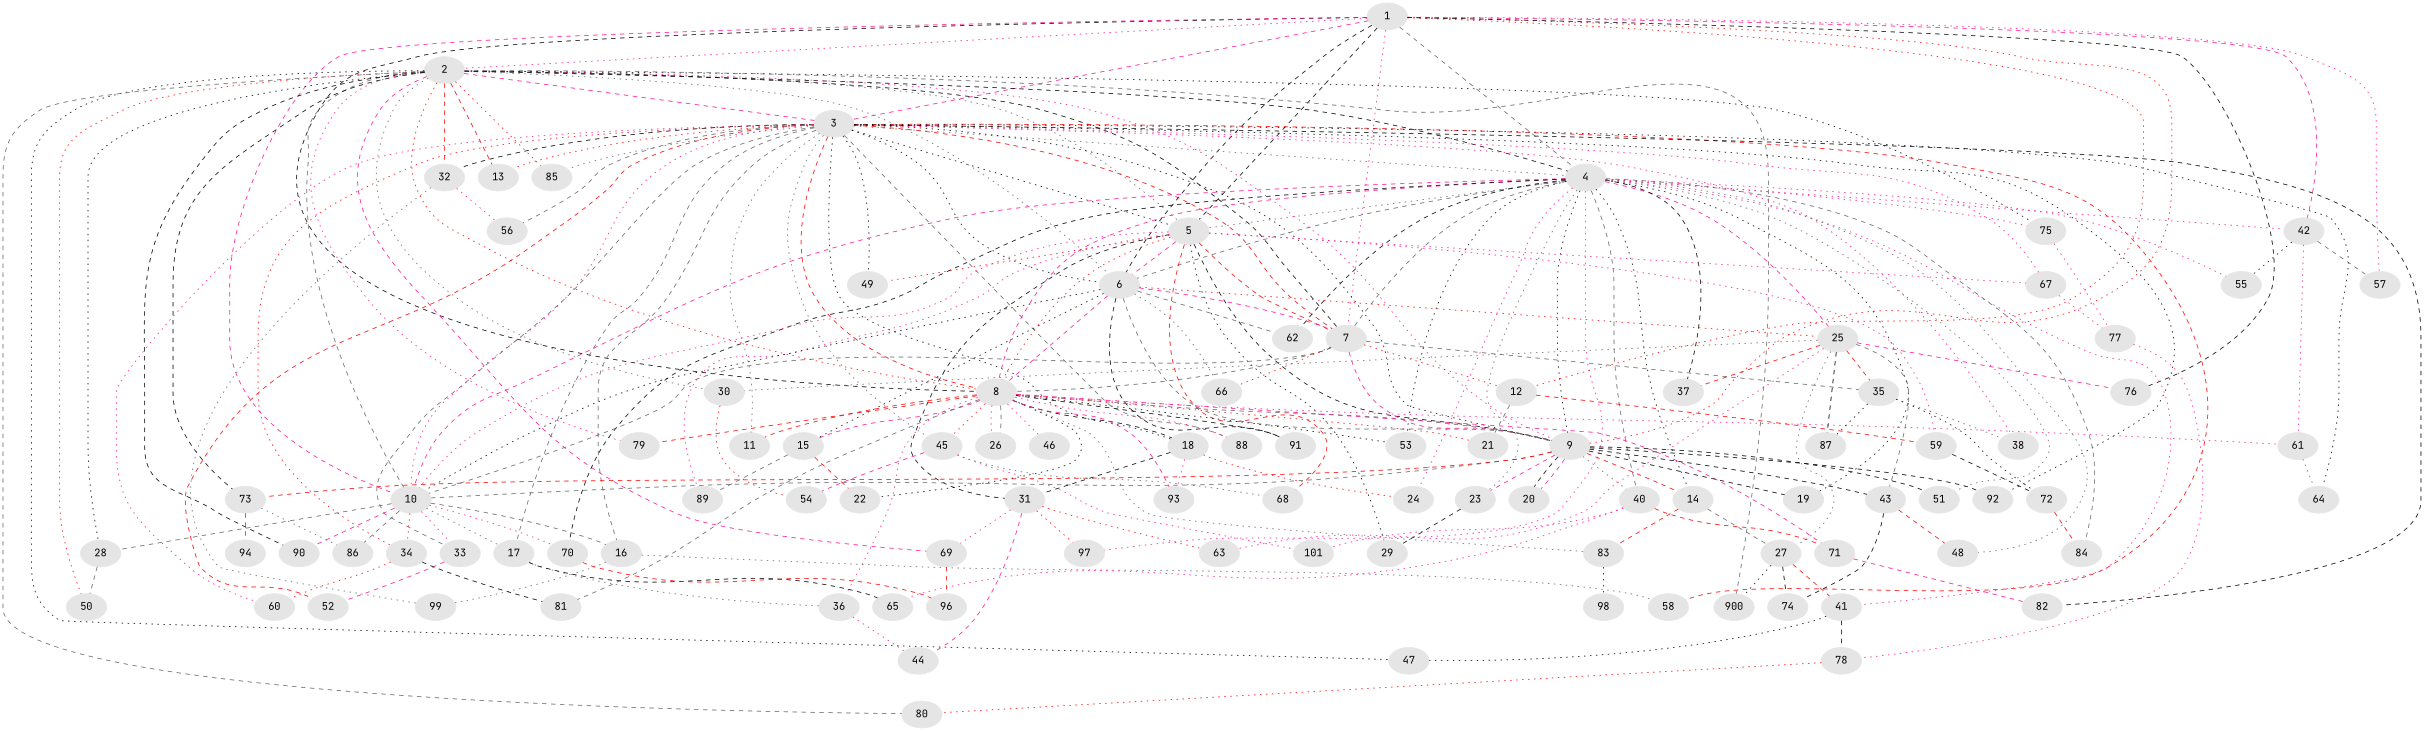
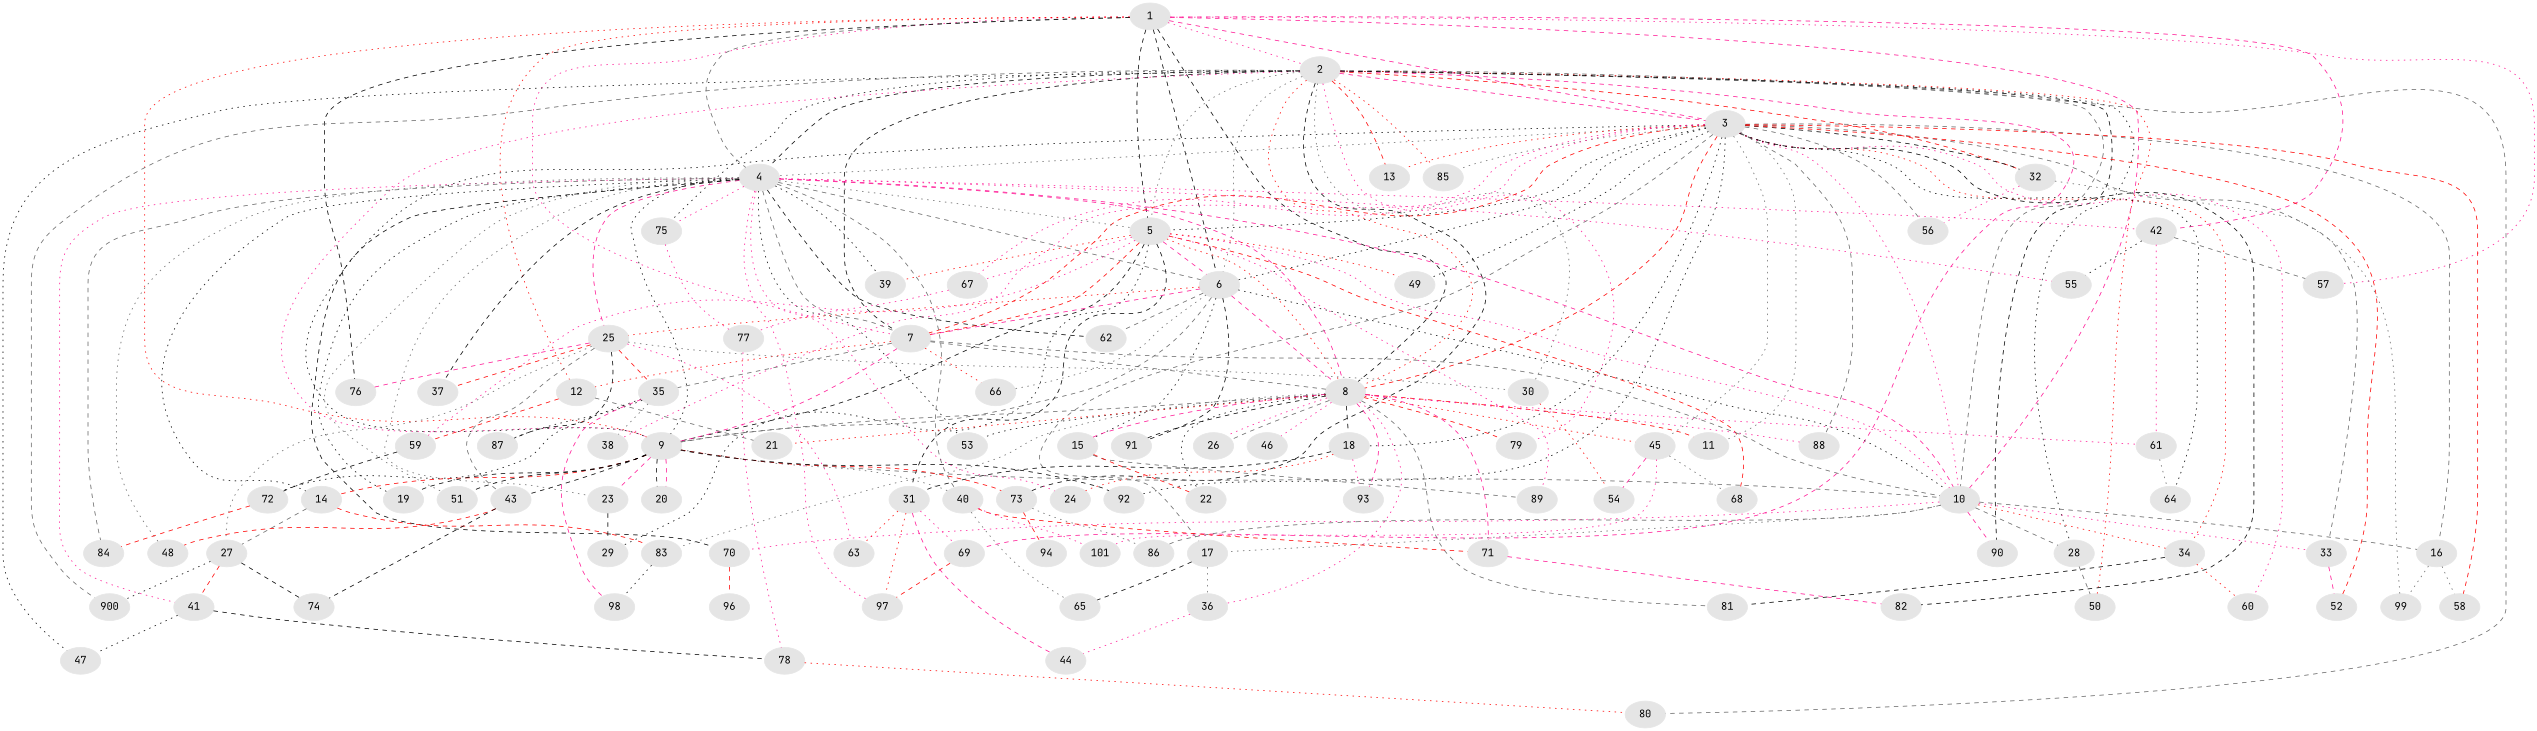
node "39": added
edge "35" -- "98": added
edge "40" -- "65": color deeppink -> gray40
edge "69" -- "96": now "69" -- "97"
